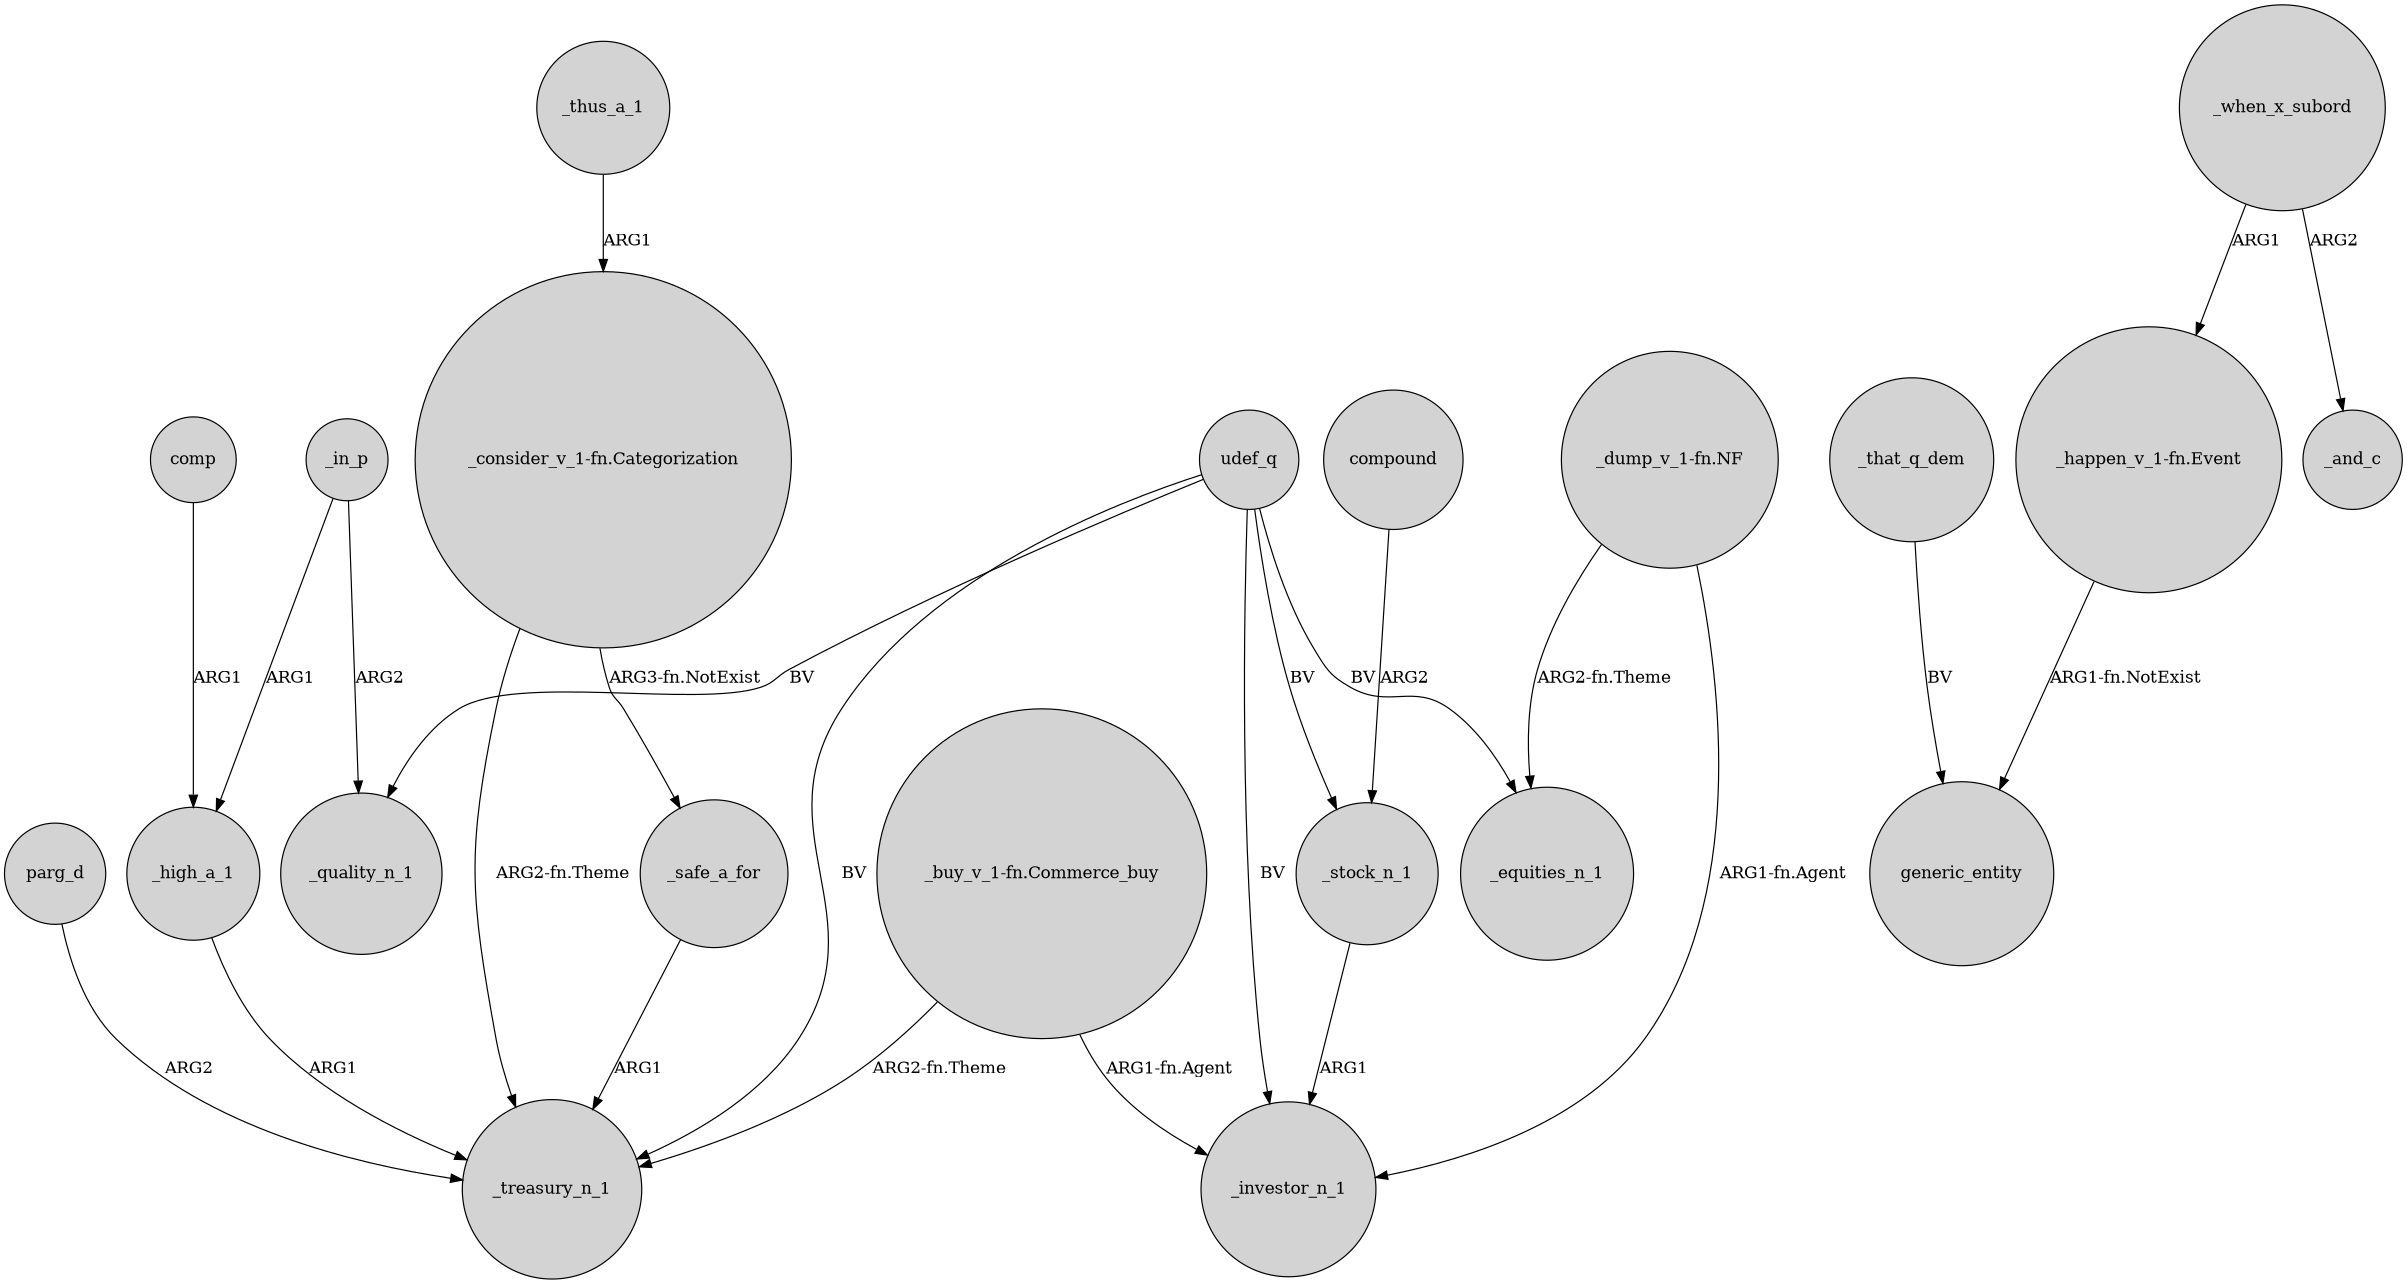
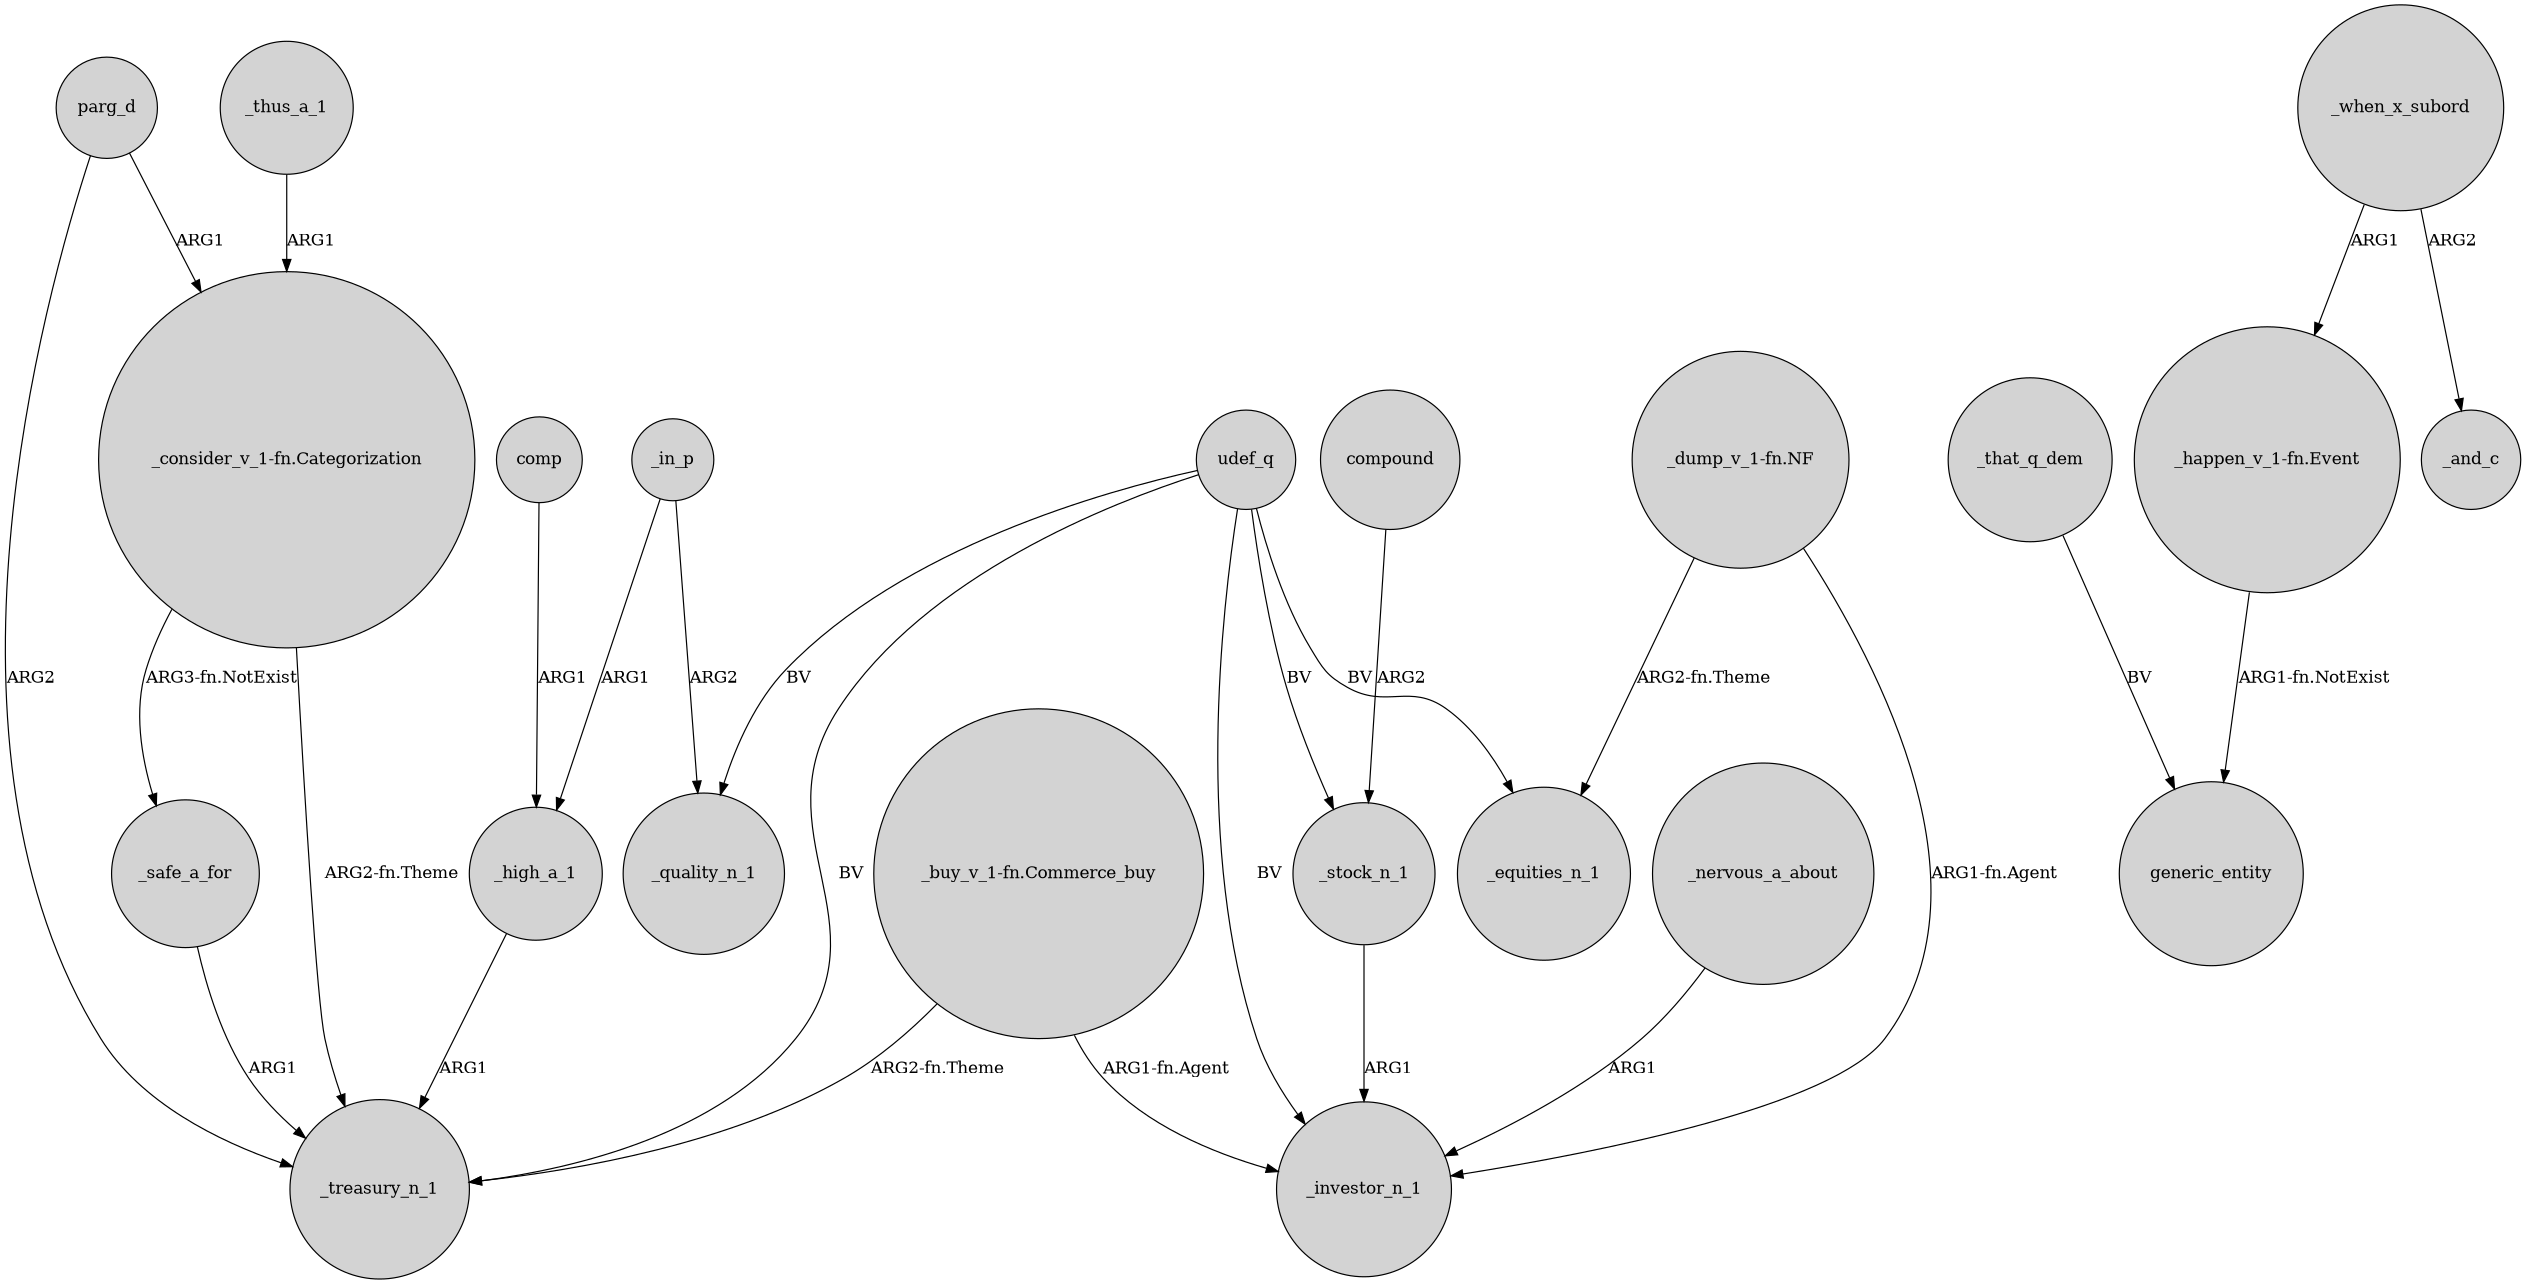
edge "parg_d" -> "_consider_v_1-fn.Categorization": added, label "ARG1"
node "_nervous_a_about": added
